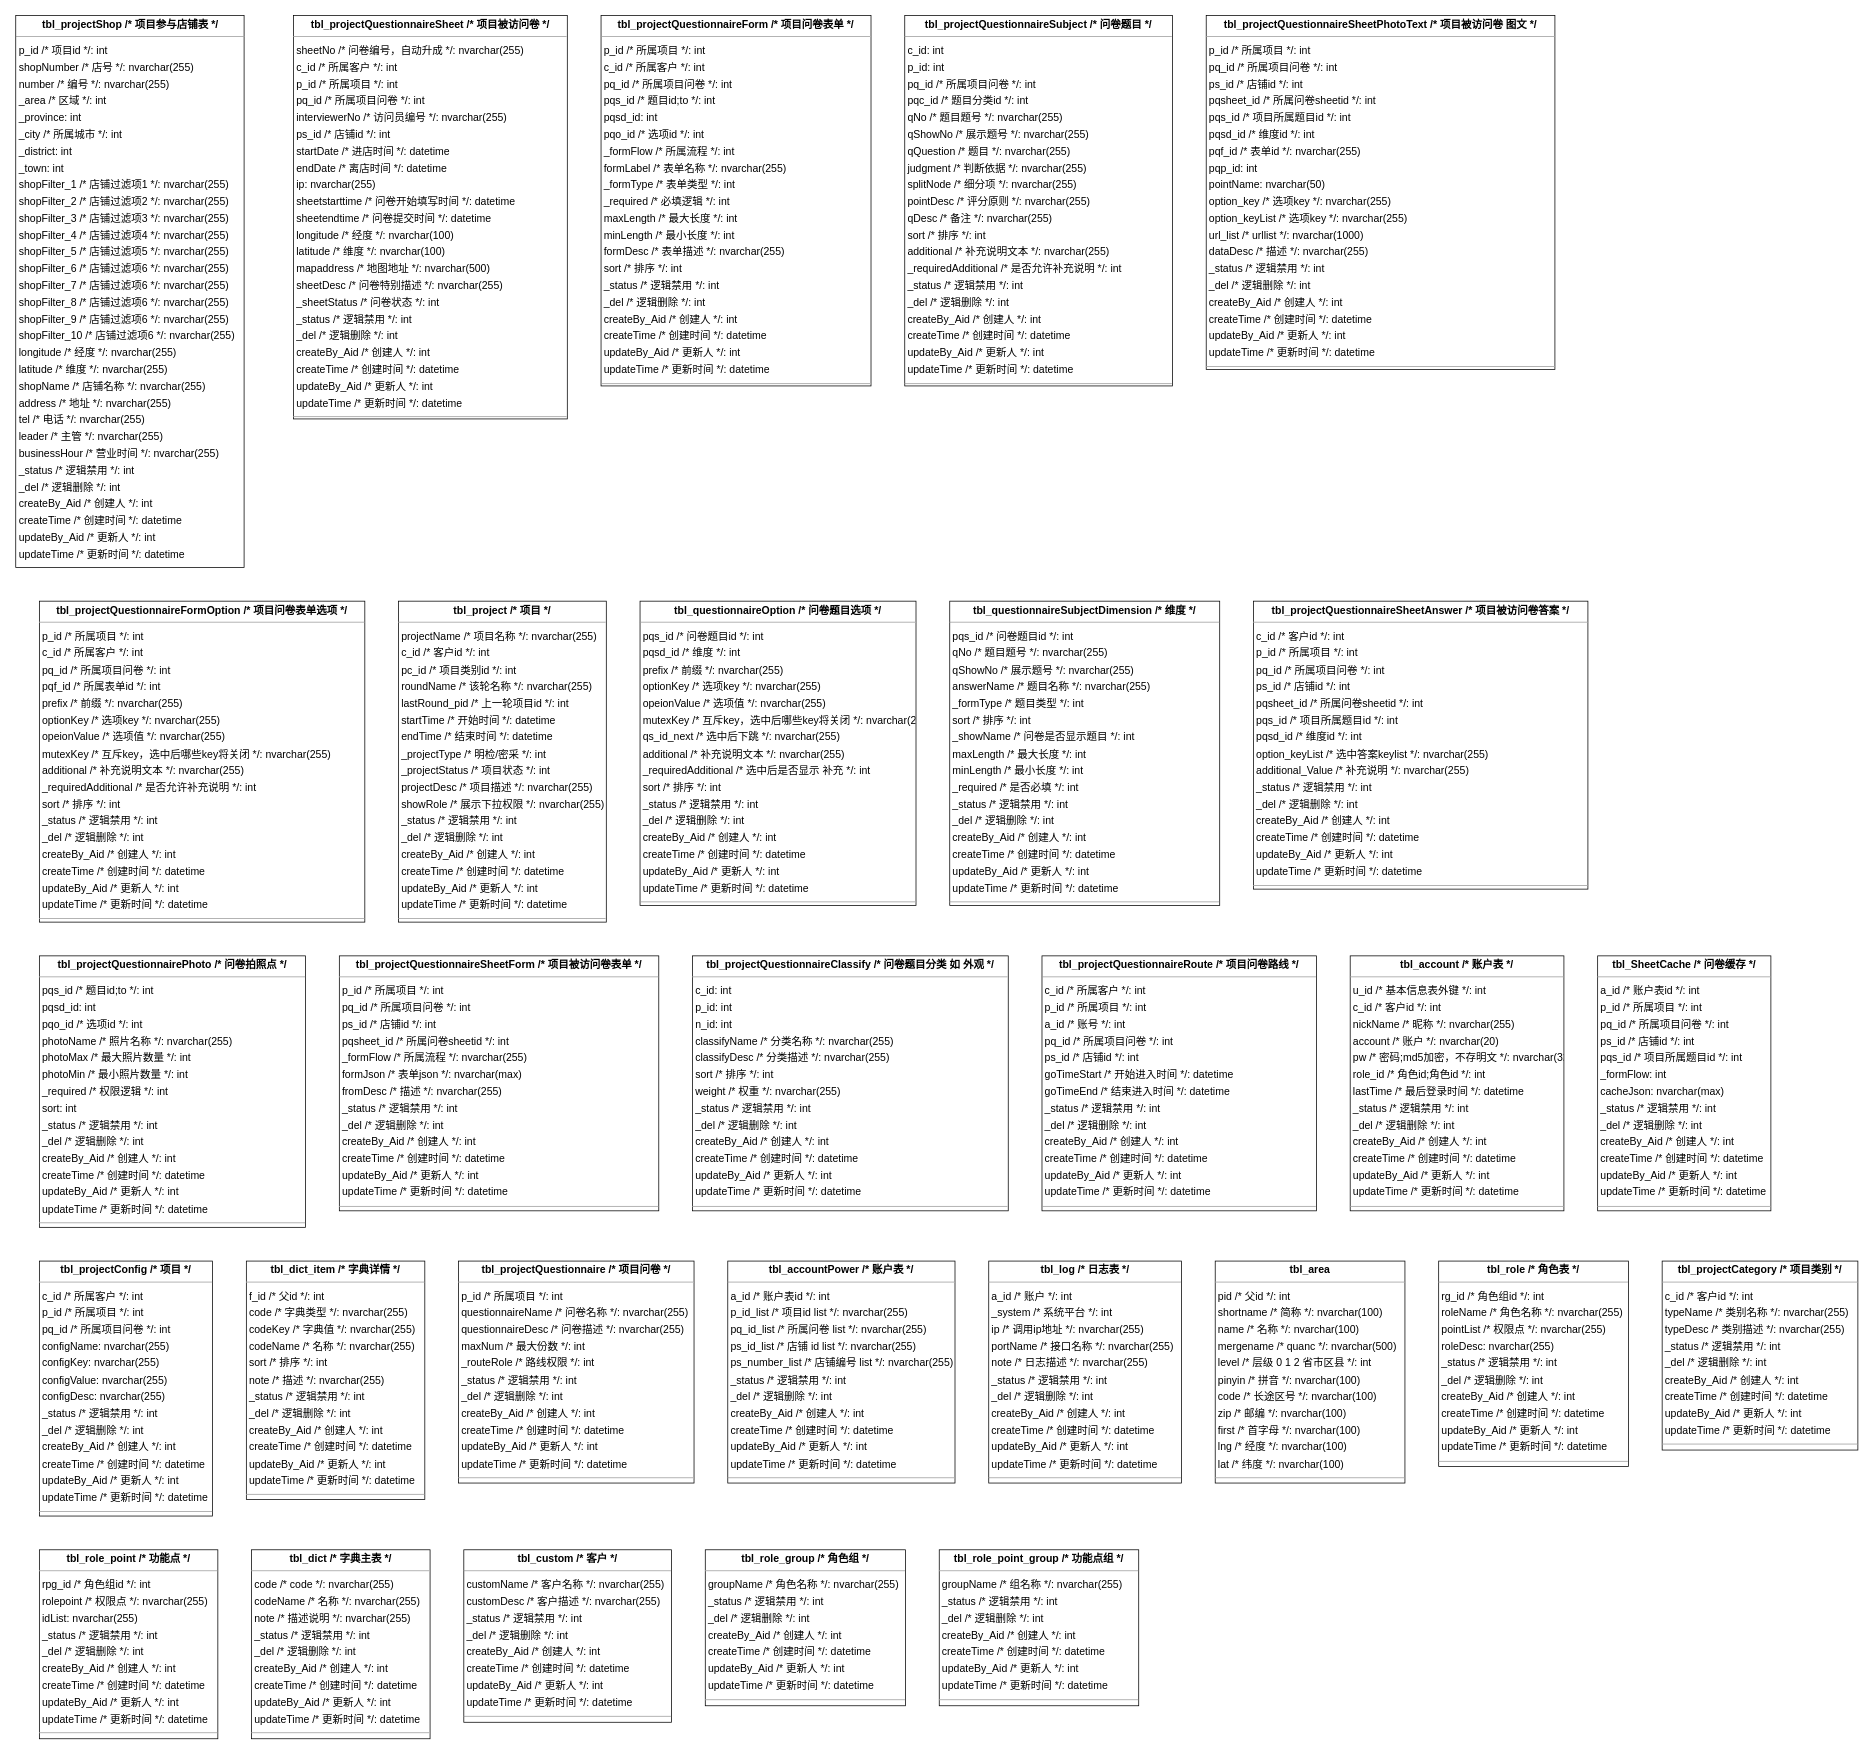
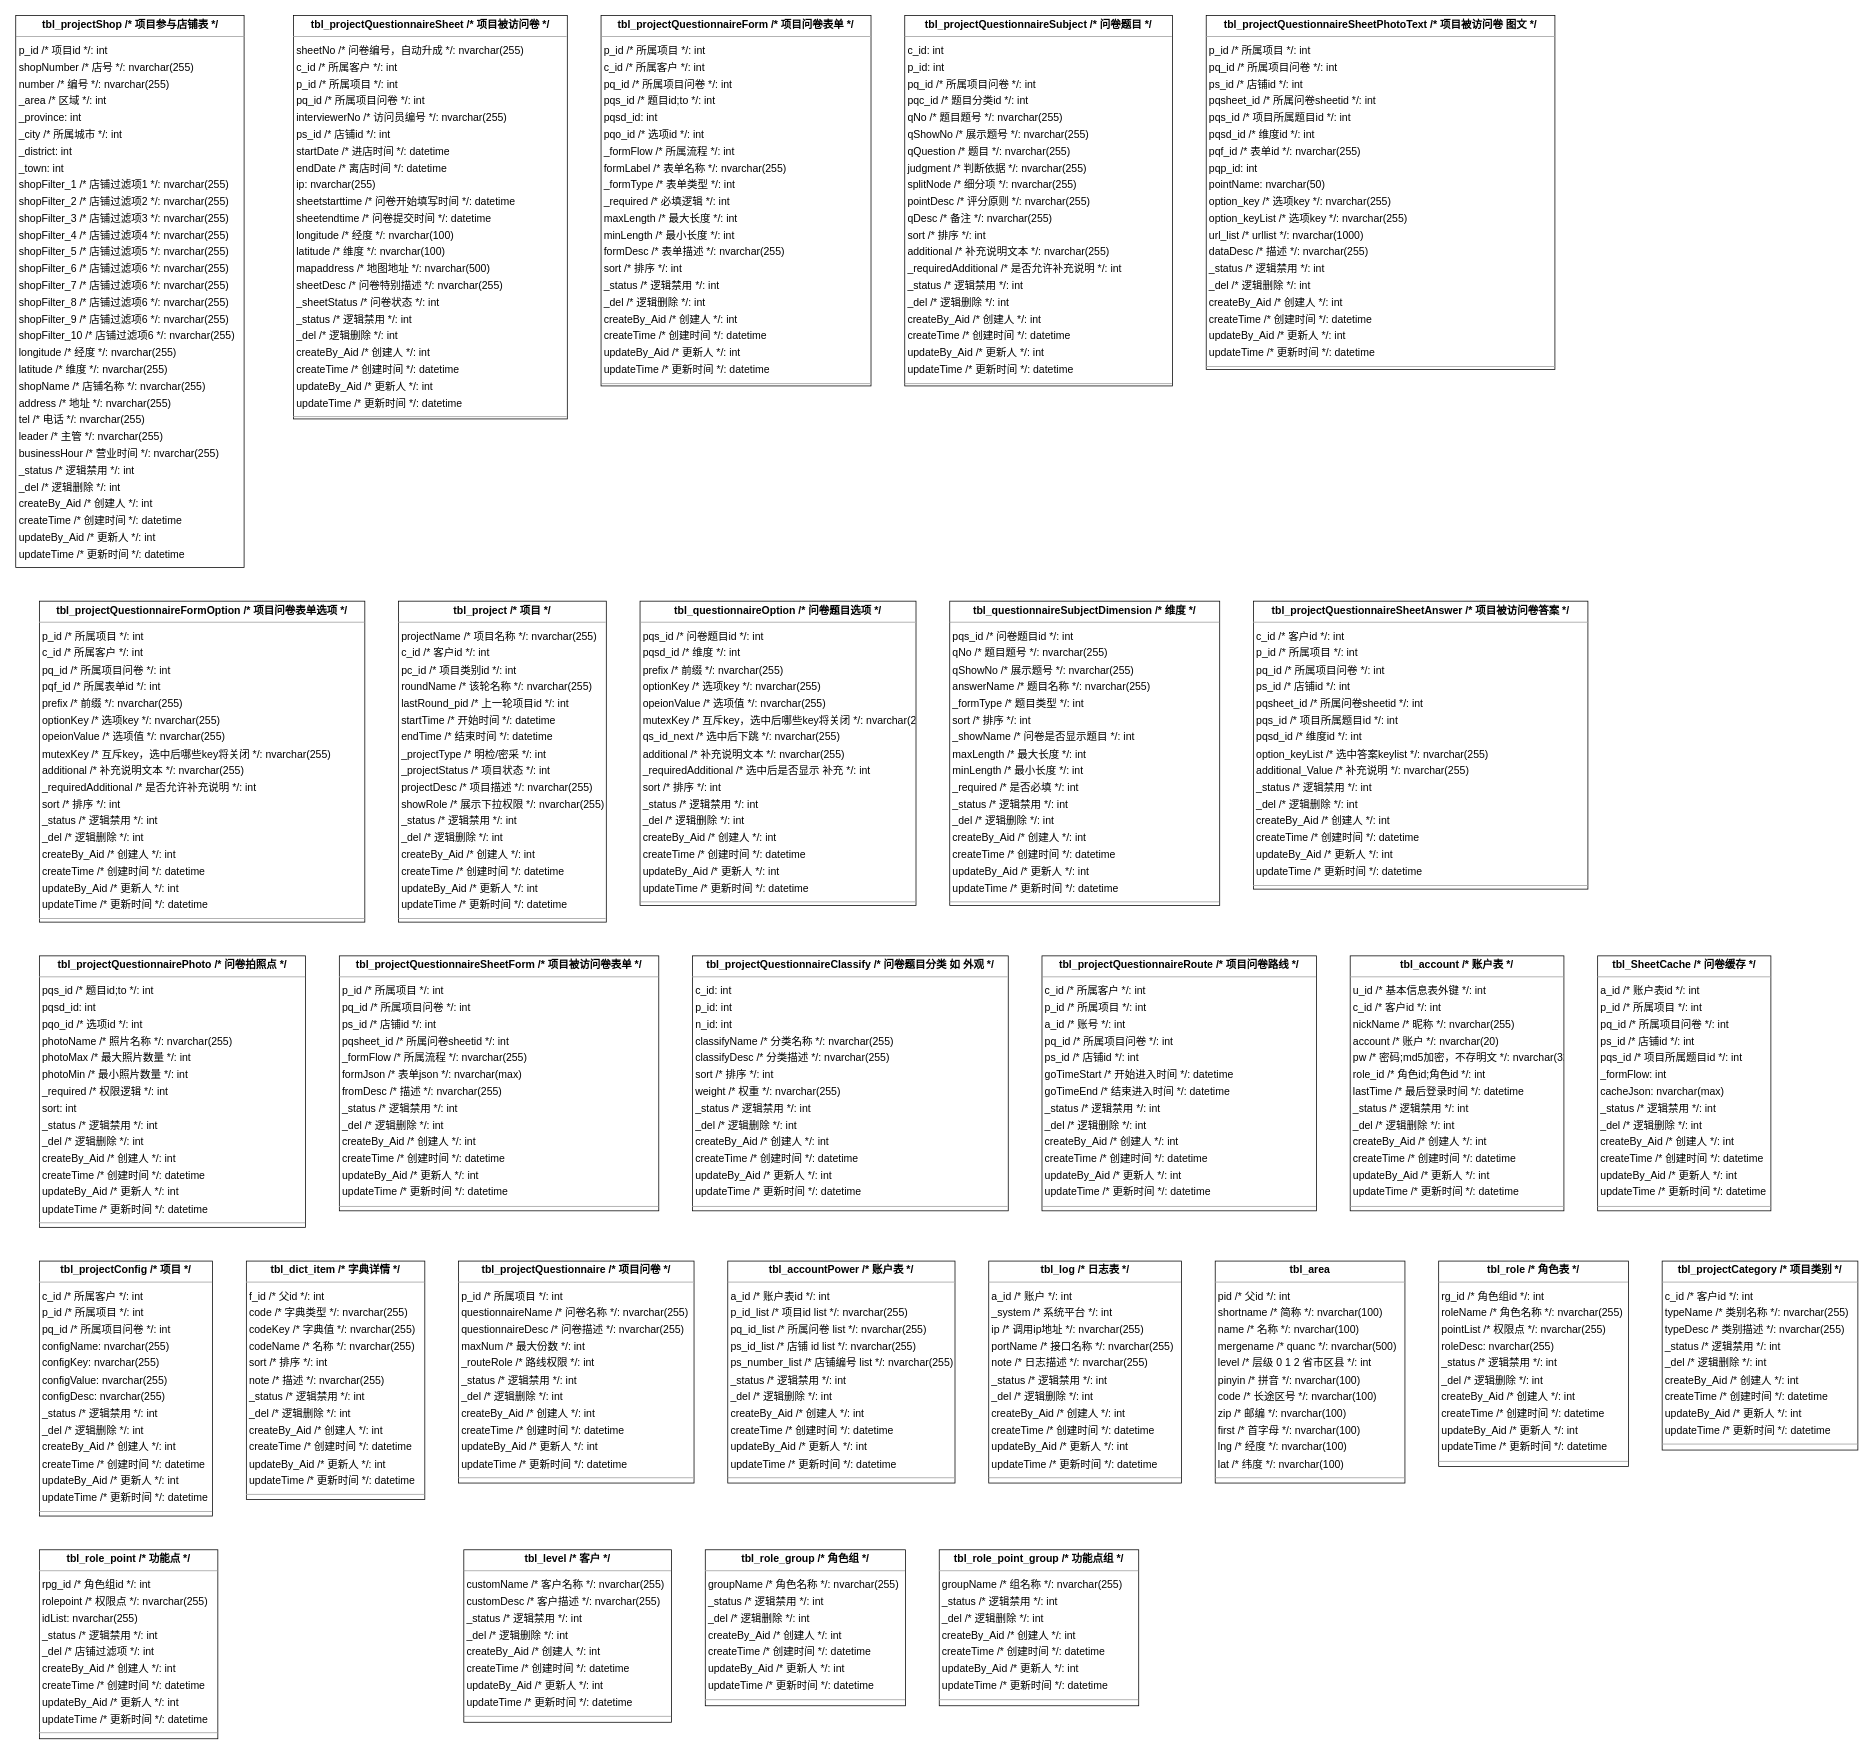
node "tbl_custom /* 客户 */ customName /* 客户名称 */: nvarchar(255) customDesc /* 客户描述 */: nvarchar(255) _status /* 逻辑禁用 */: int _del /* 逻辑删除 */: int createBy_Aid /* 创建人 */: int createTime /* 创建时间 */: datetime updateBy_Aid /* 更新人 */: int updateTime /* 更新时间 */: datetime id /* id */: int": label "tbl_custom /* 客户 */ customName /* 客户名称 */: nvarchar(255) customDesc /* 客户描述 */: nvarchar(255) _status /* 逻辑禁用 */: int _del /* 逻辑删除 */: int createBy_Aid /* 创建人 */: int createTime /* 创建时间 */: datetime updateBy_Aid /* 更新人 */: int updateTime /* 更新时间 */: datetime id /* id */: int" -> "tbl_level /* 客户 */ customName /* 客户名称 */: nvarchar(255) customDesc /* 客户描述 */: nvarchar(255) _status /* 逻辑禁用 */: int _del /* 逻辑删除 */: int createBy_Aid /* 创建人 */: int createTime /* 创建时间 */: datetime updateBy_Aid /* 更新人 */: int updateTime /* 更新时间 */: datetime id /* id */: int"
node "tbl_role_point /* 功能点 */ rpg_id /* 角色组id */: int rolepoint /* 权限点 */: nvarchar(255) idList: nvarchar(255) _status /* 逻辑禁用 */: int _del /* 逻辑删除 */: int createBy_Aid /* 创建人 */: int createTime /* 创建时间 */: datetime updateBy_Aid /* 更新人 */: int updateTime /* 更新时间 */: datetime id /* id */: int": label "tbl_role_point /* 功能点 */ rpg_id /* 角色组id */: int rolepoint /* 权限点 */: nvarchar(255) idList: nvarchar(255) _status /* 逻辑禁用 */: int _del /* 逻辑删除 */: int createBy_Aid /* 创建人 */: int createTime /* 创建时间 */: datetime updateBy_Aid /* 更新人 */: int updateTime /* 更新时间 */: datetime id /* id */: int" -> "tbl_role_point /* 功能点 */ rpg_id /* 角色组id */: int rolepoint /* 权限点 */: nvarchar(255) idList: nvarchar(255) _status /* 逻辑禁用 */: int _del /* 店铺过滤项 */: int createBy_Aid /* 创建人 */: int createTime /* 创建时间 */: datetime updateBy_Aid /* 更新人 */: int updateTime /* 更新时间 */: datetime id /* id */: int"
node "tbl_dict /* 字典主表 */ code /* code */: nvarchar(255) codeName /* 名称 */: nvarchar(255) note /* 描述说明 */: nvarchar(255) _status /* 逻辑禁用 */: int _del /* 逻辑删除 */: int createBy_Aid /* 创建人 */: int createTime /* 创建时间 */: datetime updateBy_Aid /* 更新人 */: int updateTime /* 更新时间 */: datetime id /* id */: int": removed
